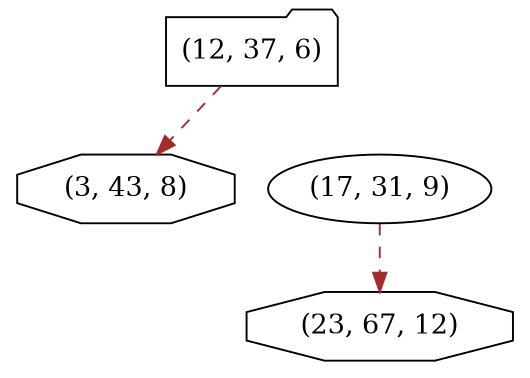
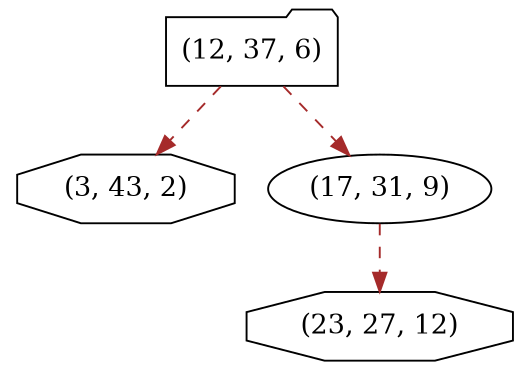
edge "(12, 37, 6)" -> "(17, 31, 9)": added
node "(3, 43, 8)": label "(3, 43, 8)" -> "(3, 43, 2)"
node "(23, 67, 12)": label "(23, 67, 12)" -> "(23, 27, 12)"
